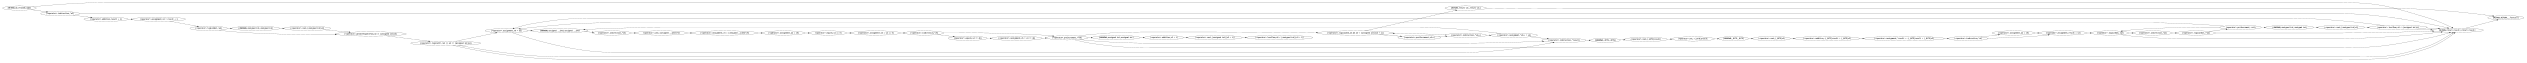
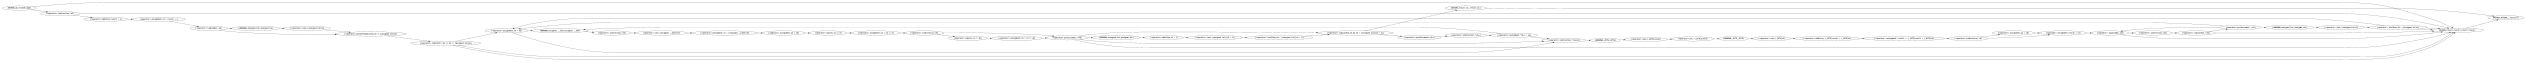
edge "(<operator>.indirection,*v3++)" -> "(<operator>.logicalAnd,a3 && a3 < (unsigned int)(v3 + 1))": now "(<operator>.lessThan,a3 < (unsigned int)(v3 + 1))" -> "(<operator>.logicalAnd,a3 && a3 < (unsigned int)(v3 + 1))"
